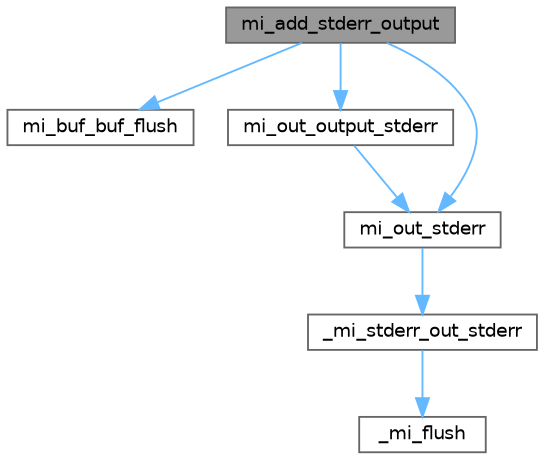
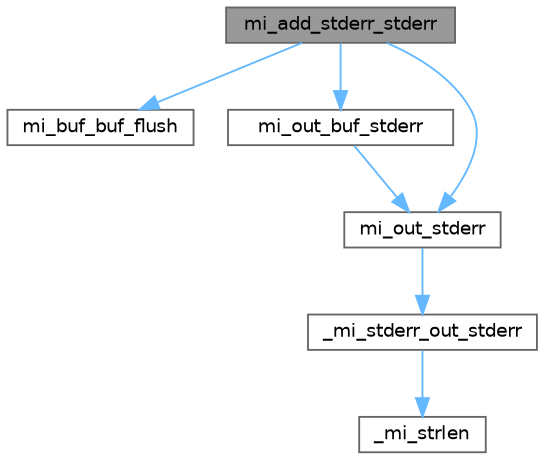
node "mi_add_stderr_output": label "mi_add_stderr_output" -> "mi_add_stderr_stderr"
node "mi_out_output_stderr": label "mi_out_output_stderr" -> "mi_out_buf_stderr"
node "_mi_flush": label "_mi_flush" -> "_mi_strlen"
